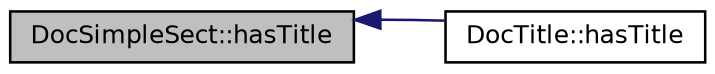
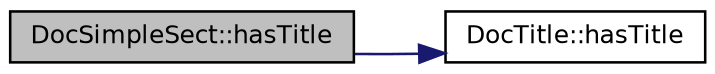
edge "DocTitle::hasTitle" -> "DocSimpleSect::hasTitle": reversed
